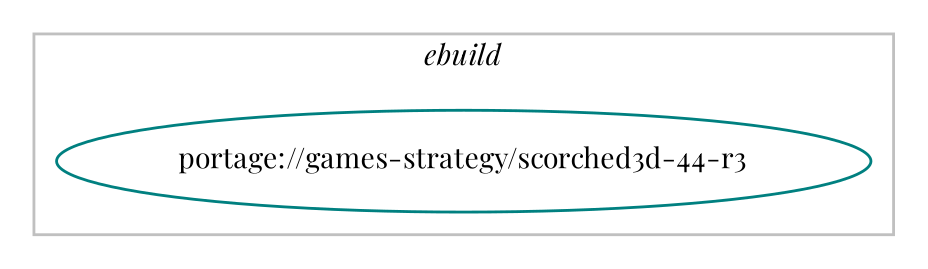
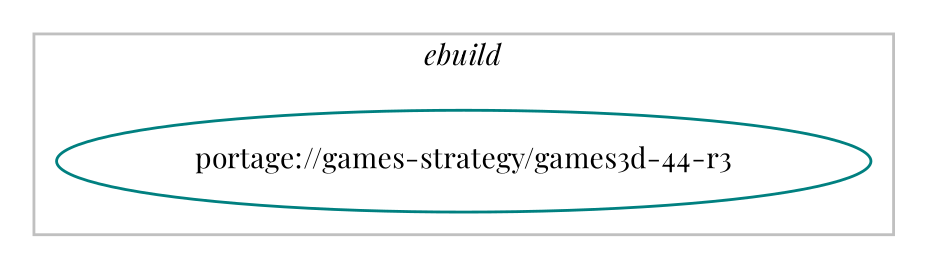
node "portage://games-strategy/scorched3d-44-r3": label "portage://games-strategy/scorched3d-44-r3" -> "portage://games-strategy/games3d-44-r3"
